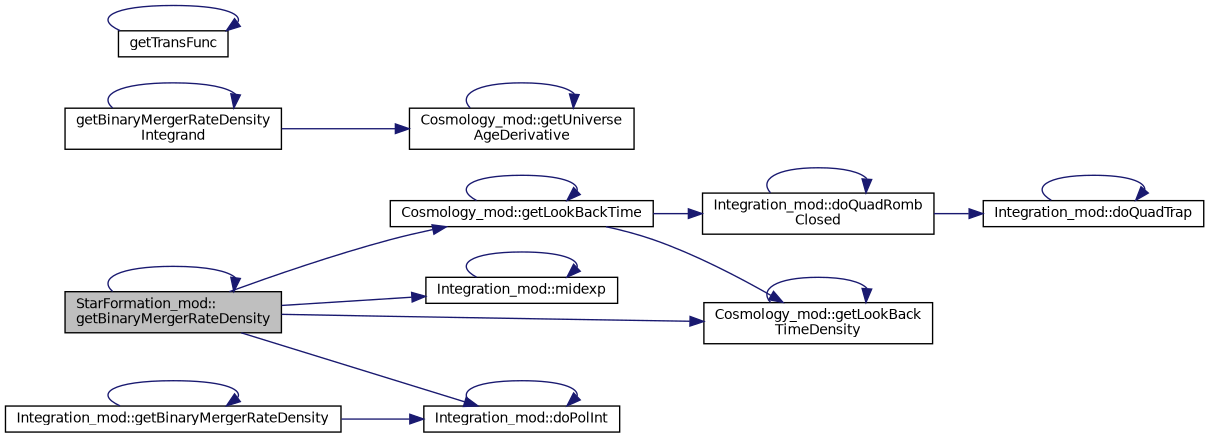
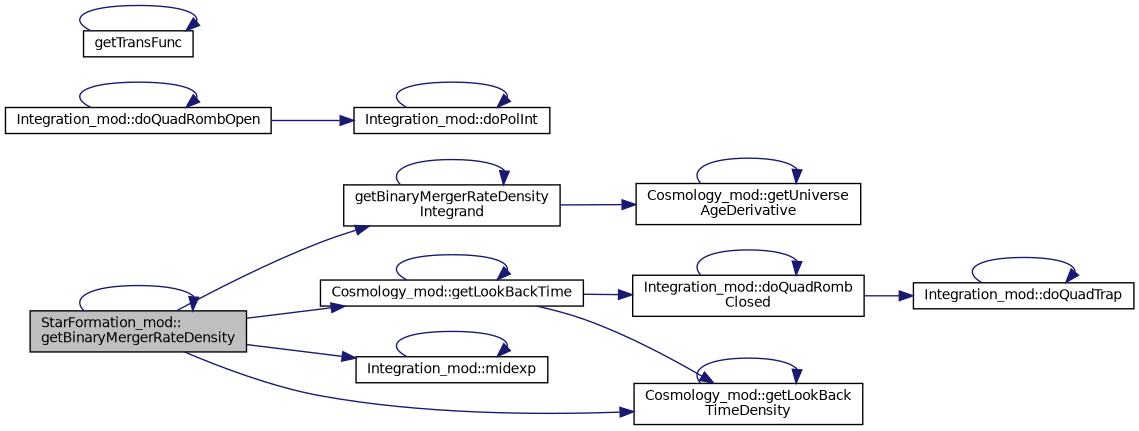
edge "StarFormation_mod:: getBinaryMergerRateDensity" -> "Integration_mod::doPolInt": now "StarFormation_mod:: getBinaryMergerRateDensity" -> "getBinaryMergerRateDensity Integrand"
node "Integration_mod::getBinaryMergerRateDensity": label "Integration_mod::getBinaryMergerRateDensity" -> "Integration_mod::doQuadRombOpen"
